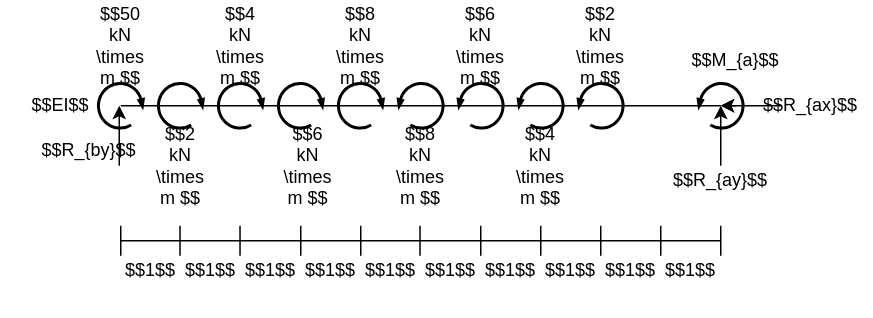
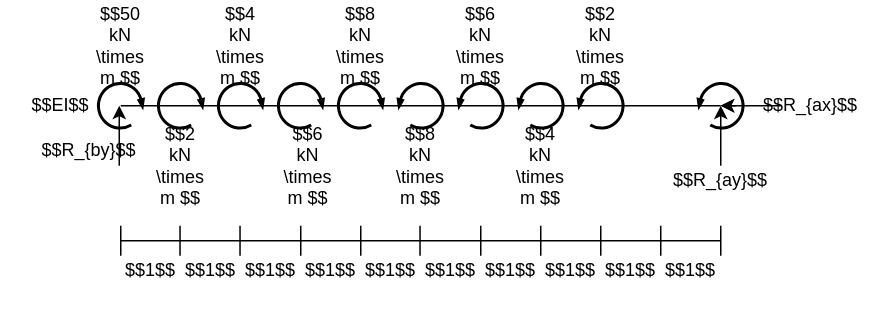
node "$$M_{a}$$": removed
